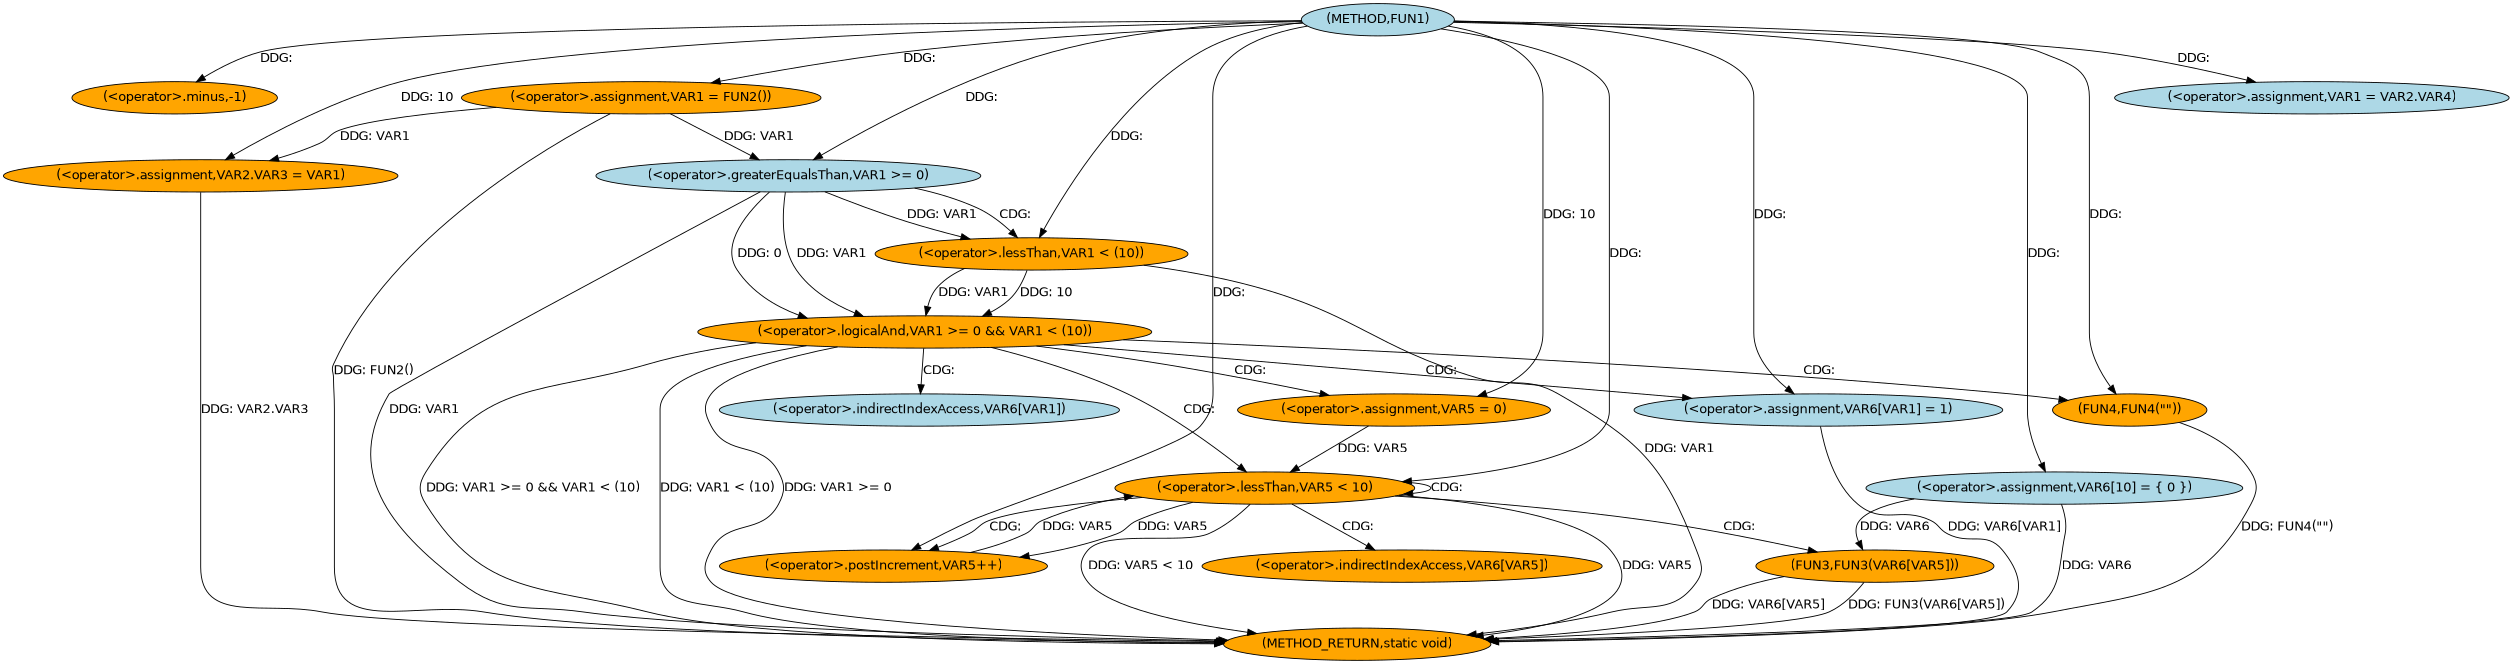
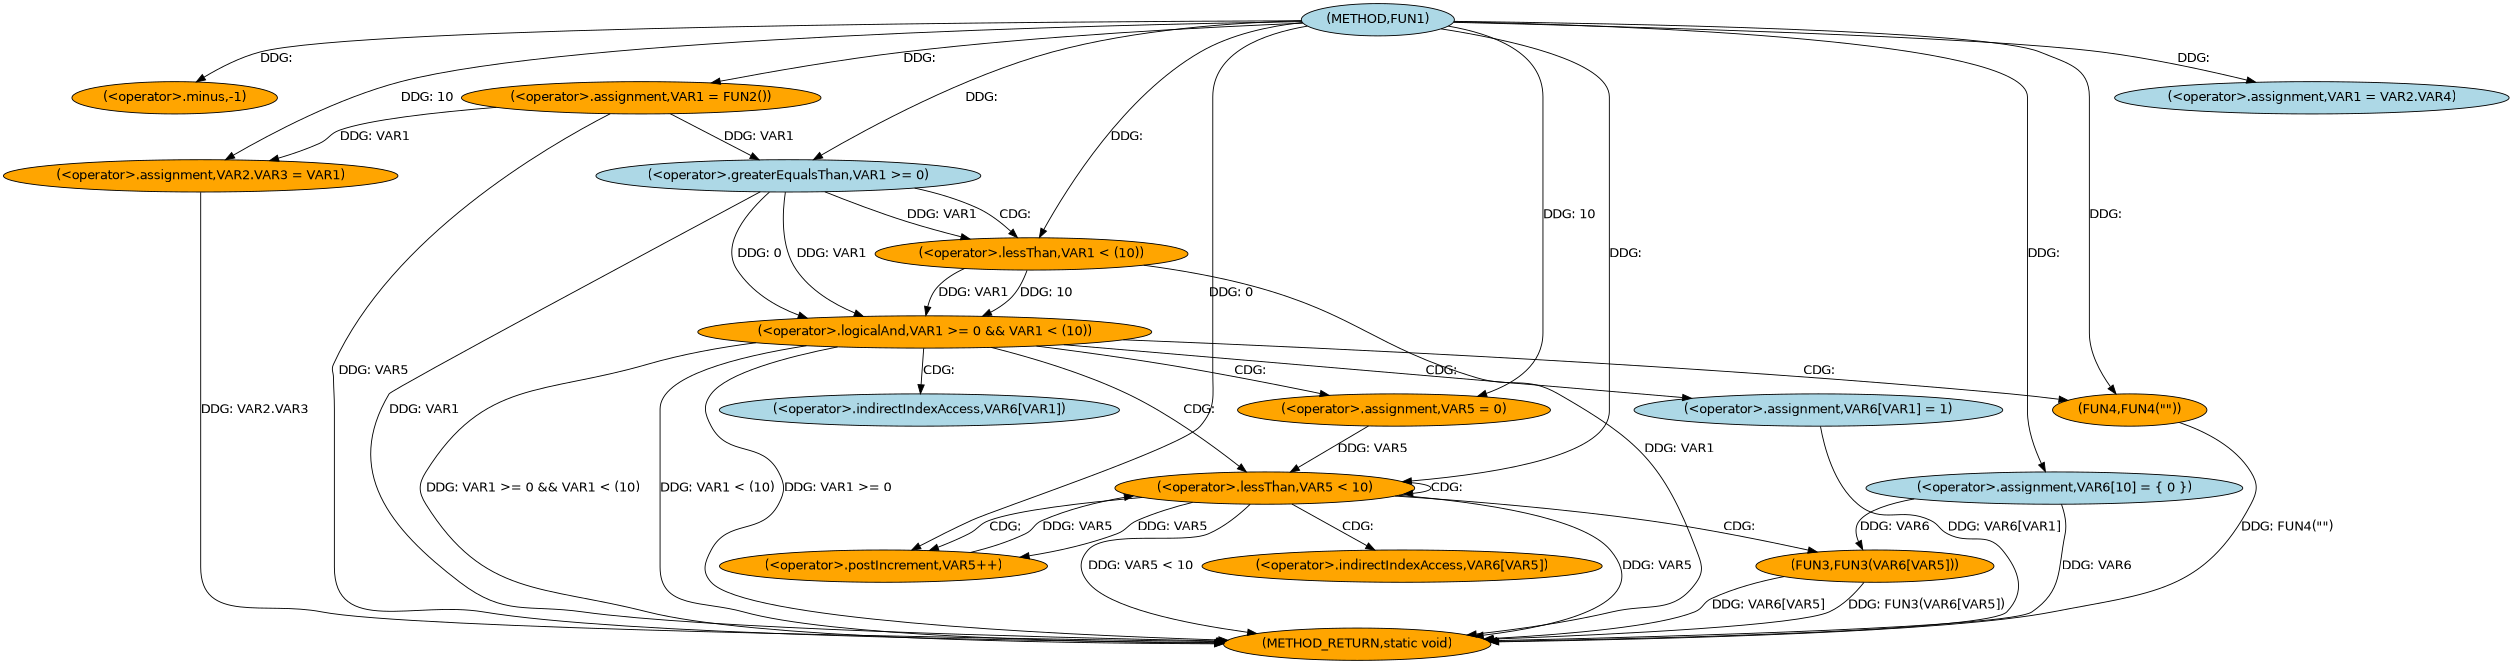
edge "(METHOD,FUN1)" -> "(<operator>.assignment,VAR6[VAR1] = 1)": removed, label "DDG:"
edge "(METHOD,FUN1)" -> "(<operator>.postIncrement,VAR5++)": label "DDG: " -> "DDG: 0"
edge "(<operator>.assignment,VAR1 = FUN2())" -> "(METHOD_RETURN,static void)": label "DDG: FUN2()" -> "DDG: VAR5"
